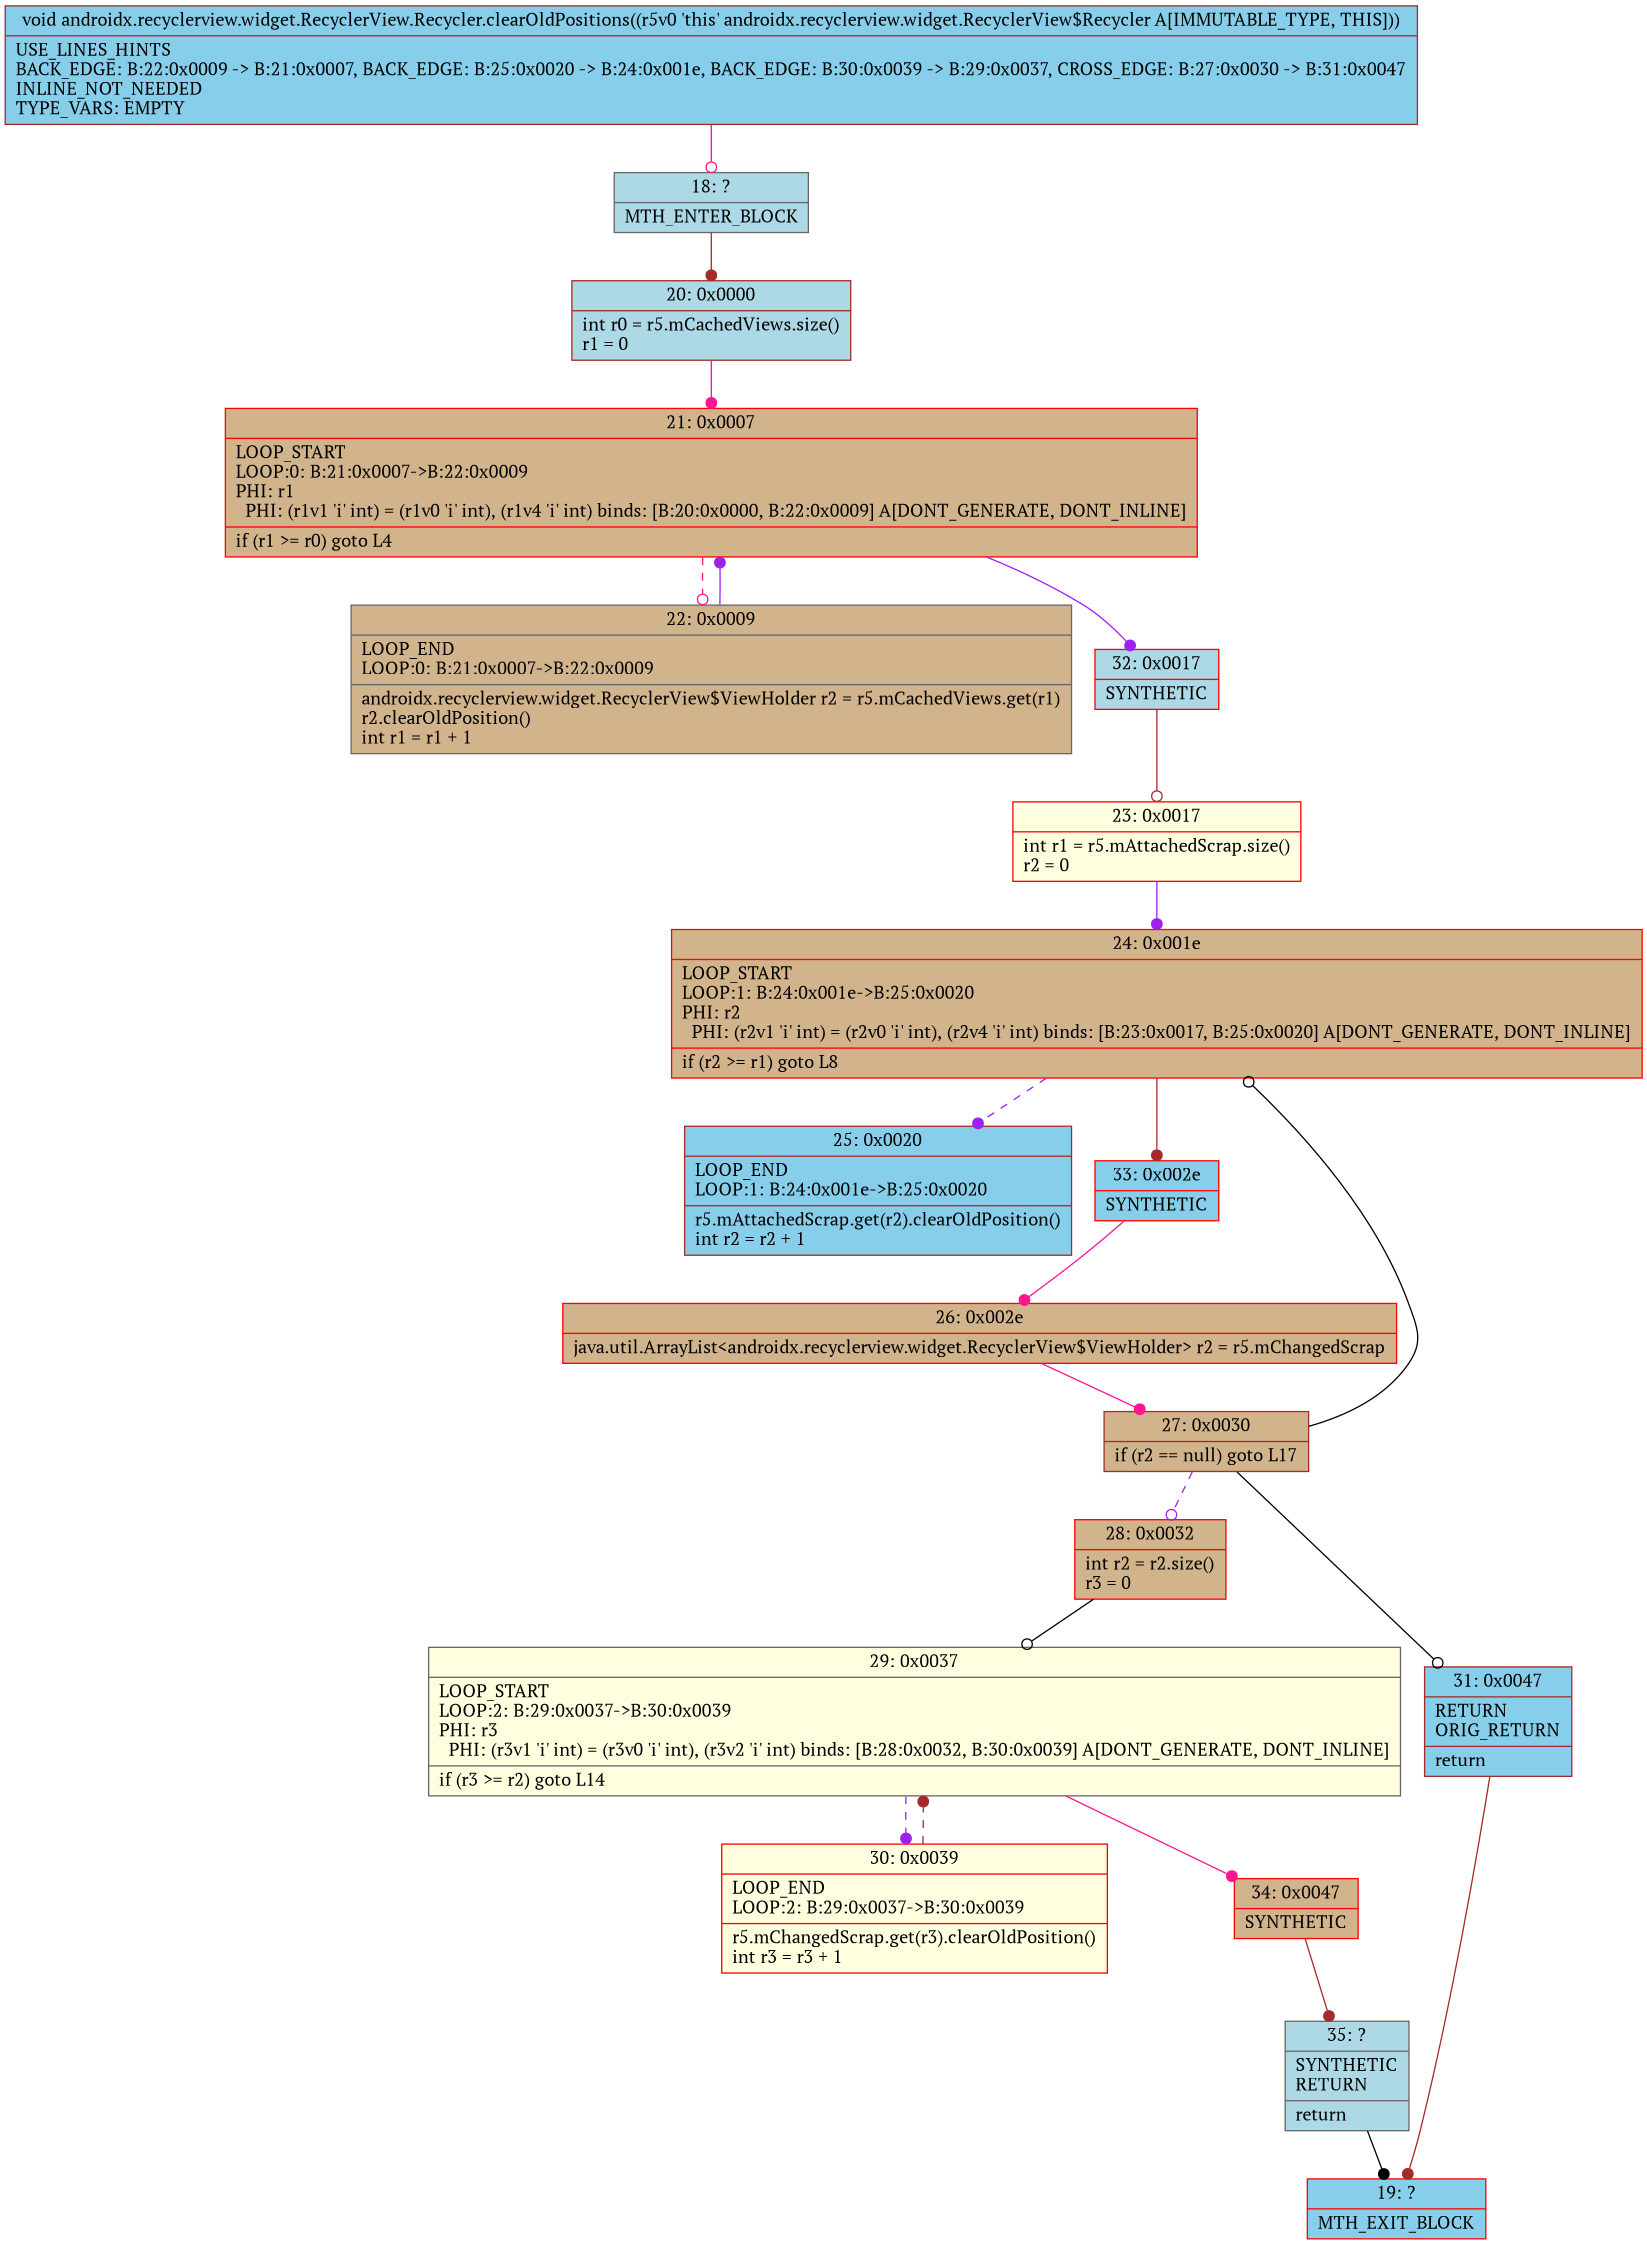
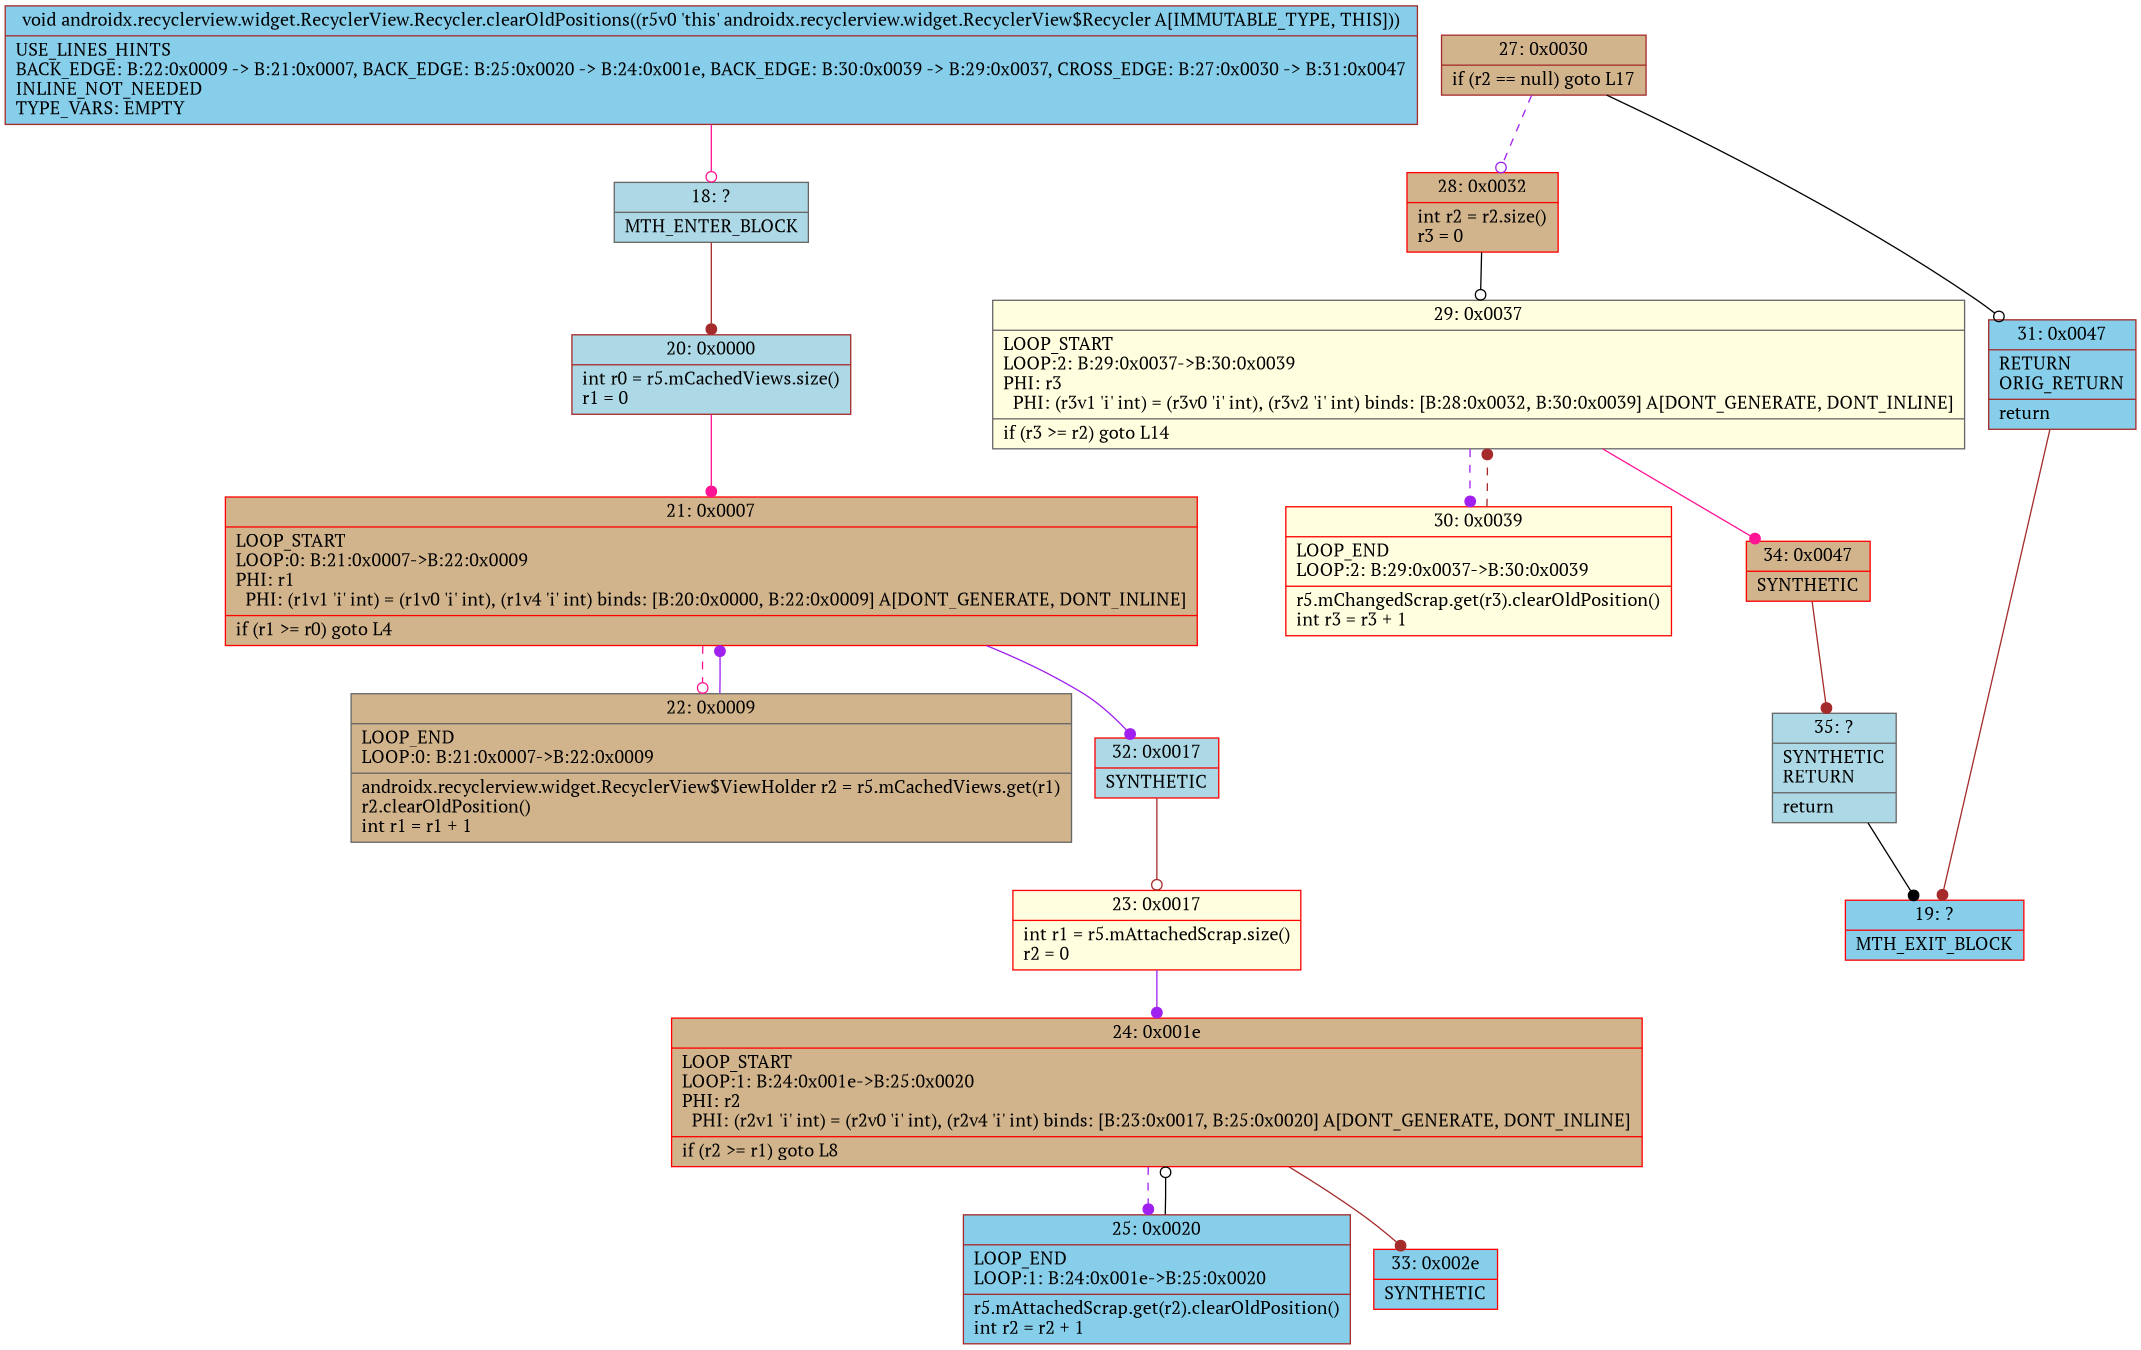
edge "27: 0x0030" -> "24: 0x001e": now "25: 0x0020" -> "24: 0x001e"
node "26: 0x002e": removed
